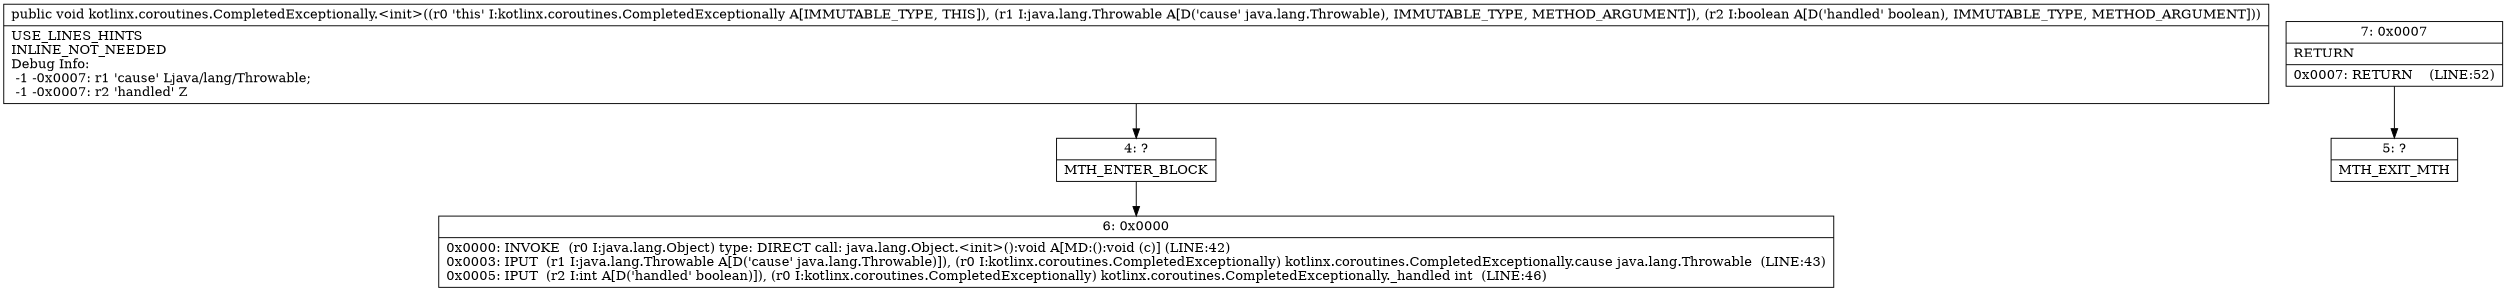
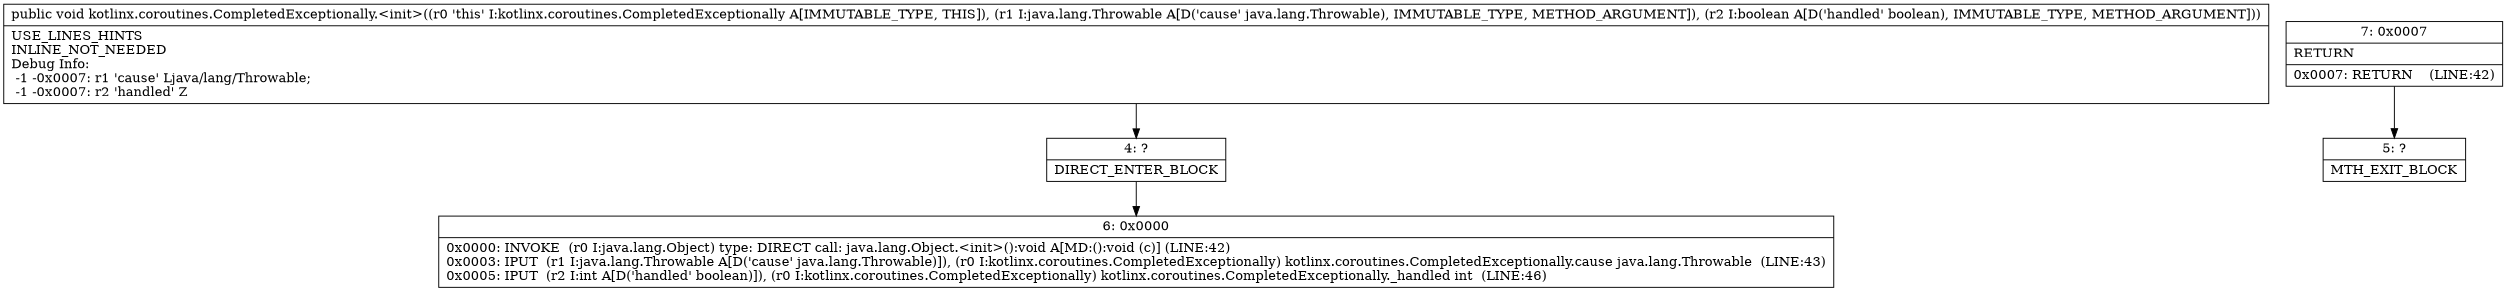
node "7: 0x0007": text "0x0007: RETURN    (LINE:52)" -> "0x0007: RETURN    (LINE:42)"
node "4: ?": text "MTH_ENTER_BLOCK" -> "DIRECT_ENTER_BLOCK"
node "5: ?": text "MTH_EXIT_MTH" -> "MTH_EXIT_BLOCK"
